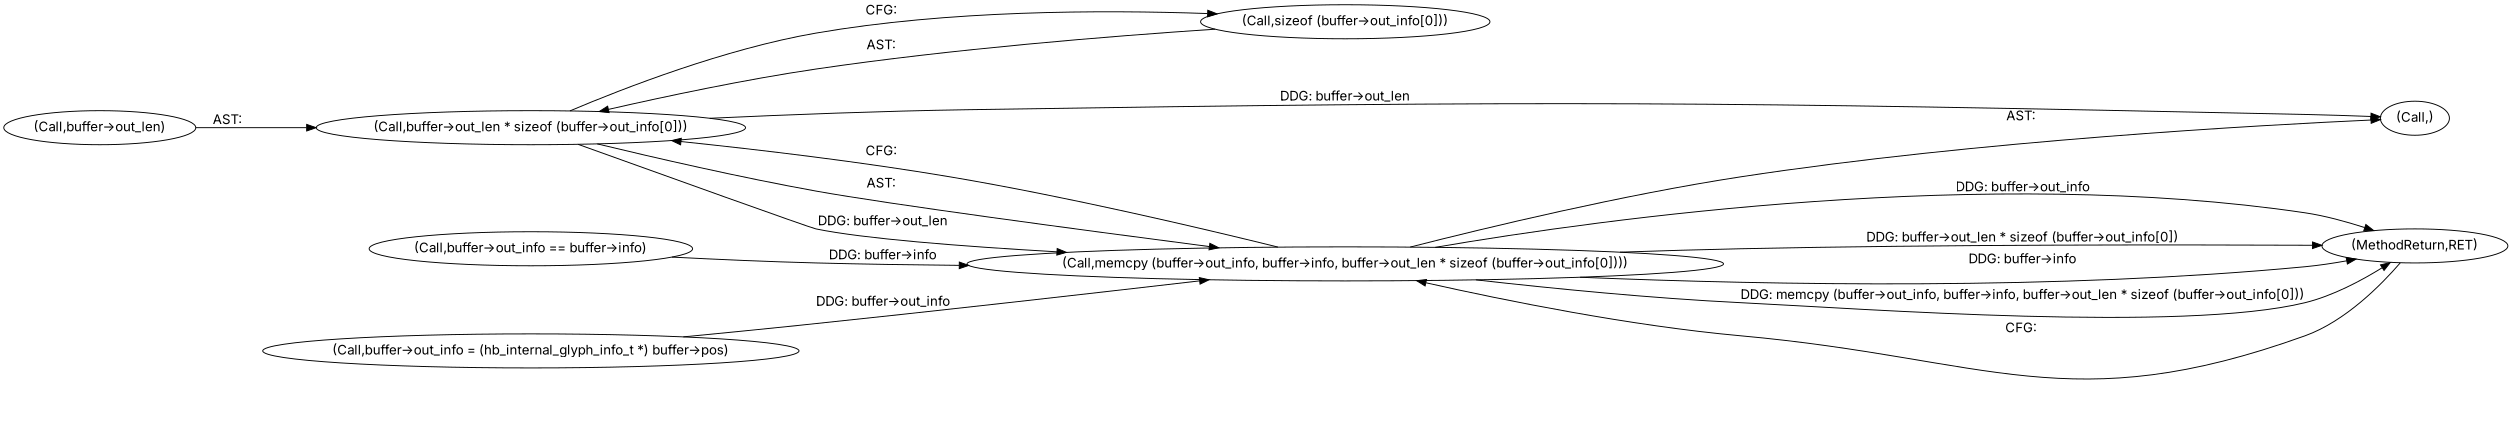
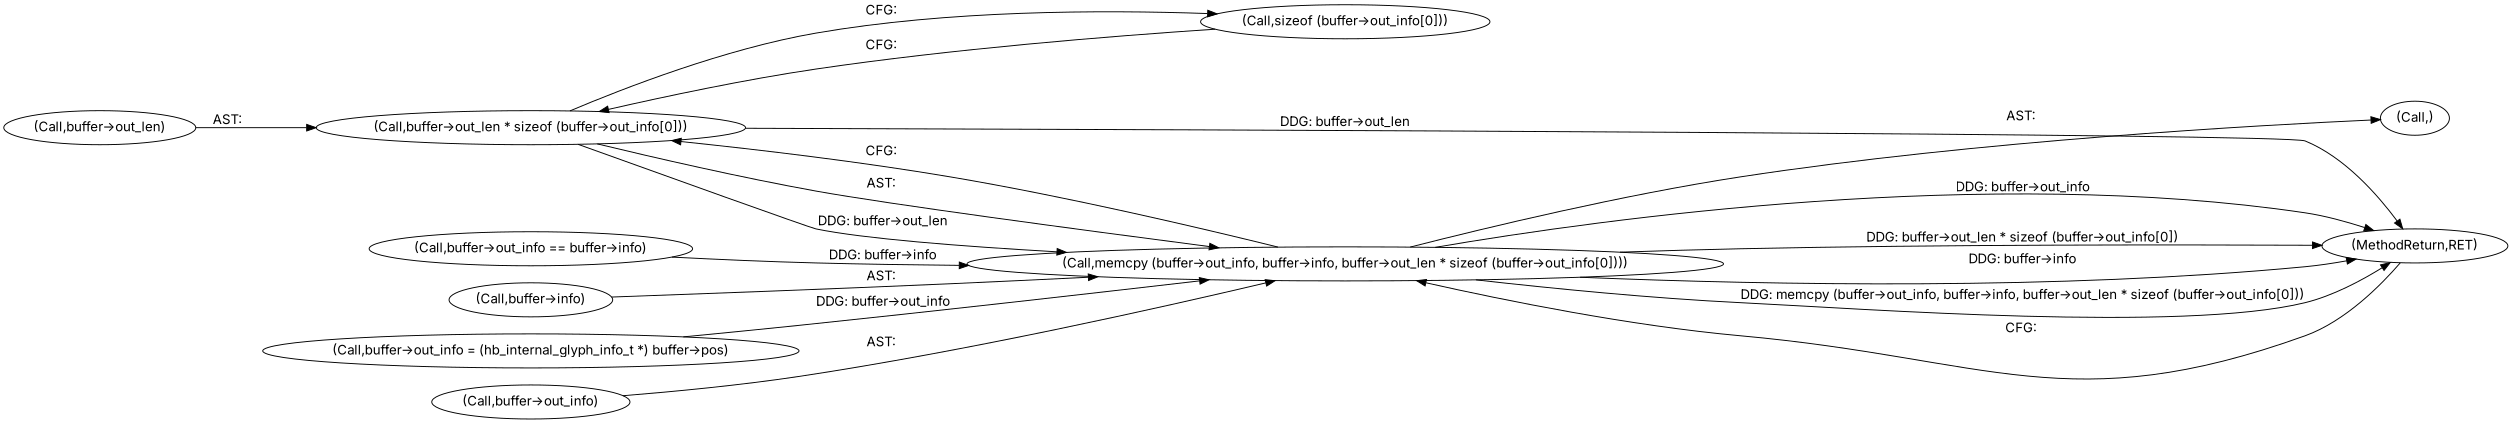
edge "(Call,sizeof (buffer->out_info[0]))" -> "(Call,buffer->out_len * sizeof (buffer->out_info[0]))": label "AST: " -> "CFG: "
edge "(Call,buffer->out_len * sizeof (buffer->out_info[0]))" -> "(Call,)": now "(Call,buffer->out_len * sizeof (buffer->out_info[0]))" -> "(MethodReturn,RET)"
node "(Call,buffer->info)": added
node "(Call,buffer->out_info)": added
